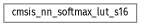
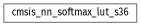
node "cmsis_nn_softmax_lut_s16": label "cmsis_nn_softmax_lut_s16" -> "cmsis_nn_softmax_lut_s36"
